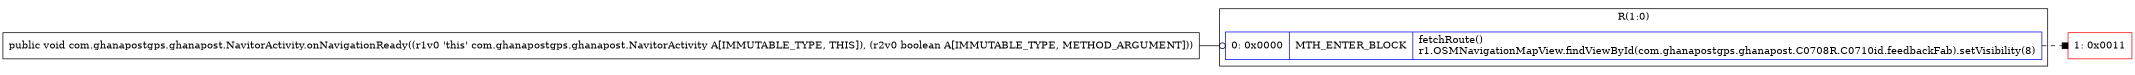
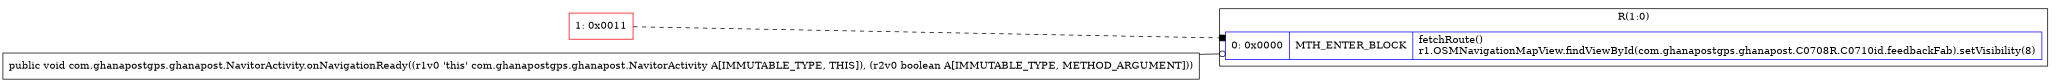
edge "0: 0x0000" -> "1: 0x0011": reversed
